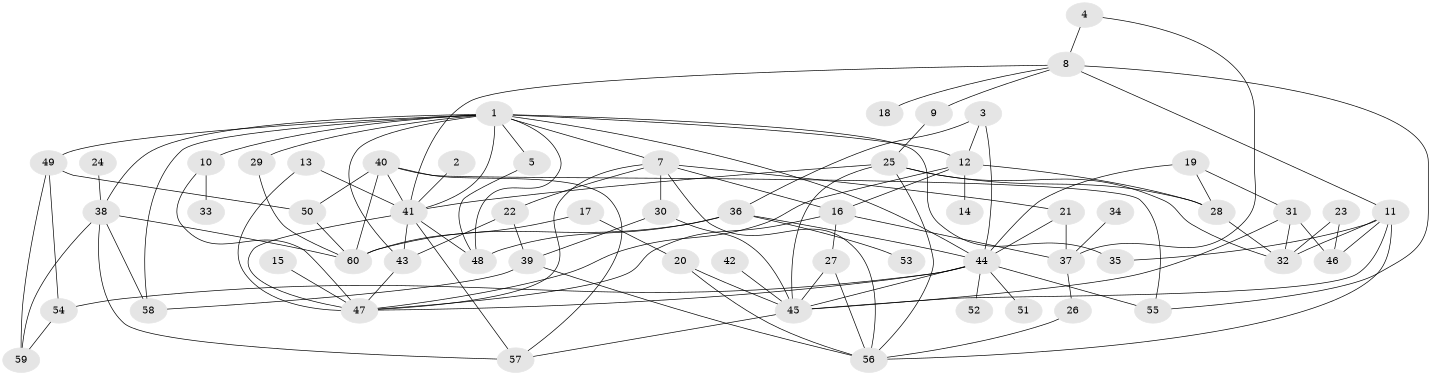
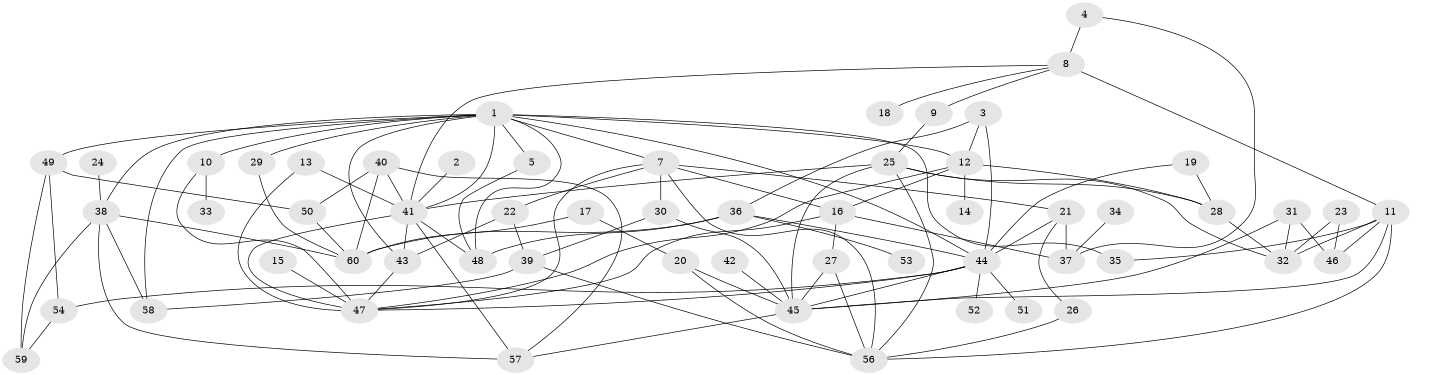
edge "19" -- "31": removed
edge "37" -- "26": now "21" -- "26"
node "55": removed
